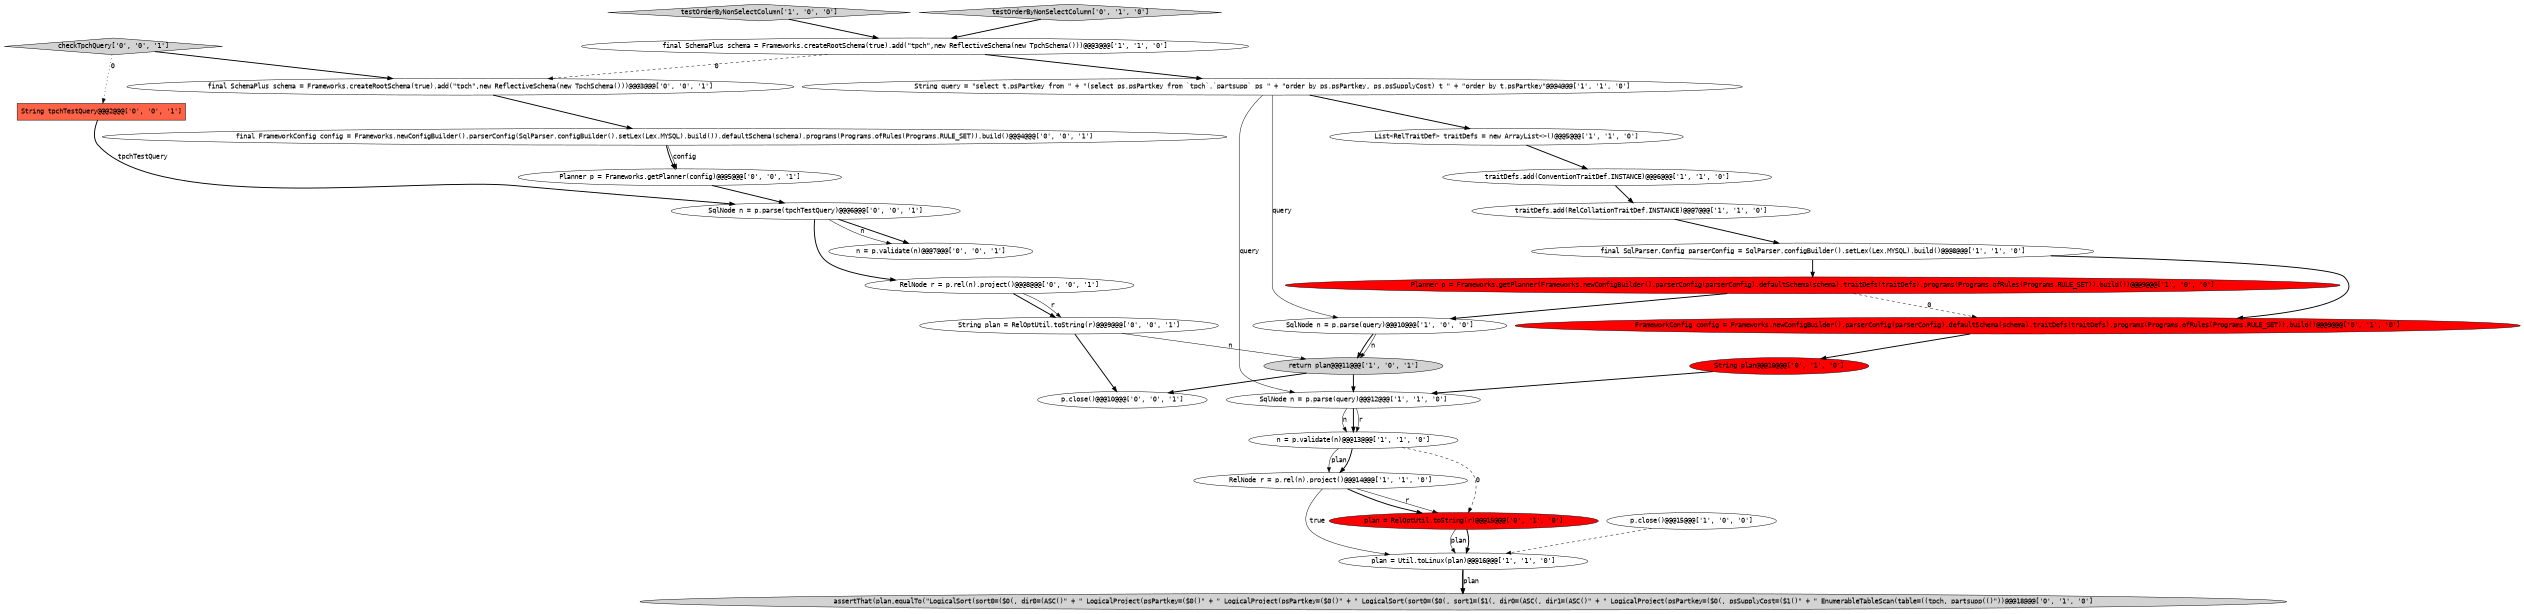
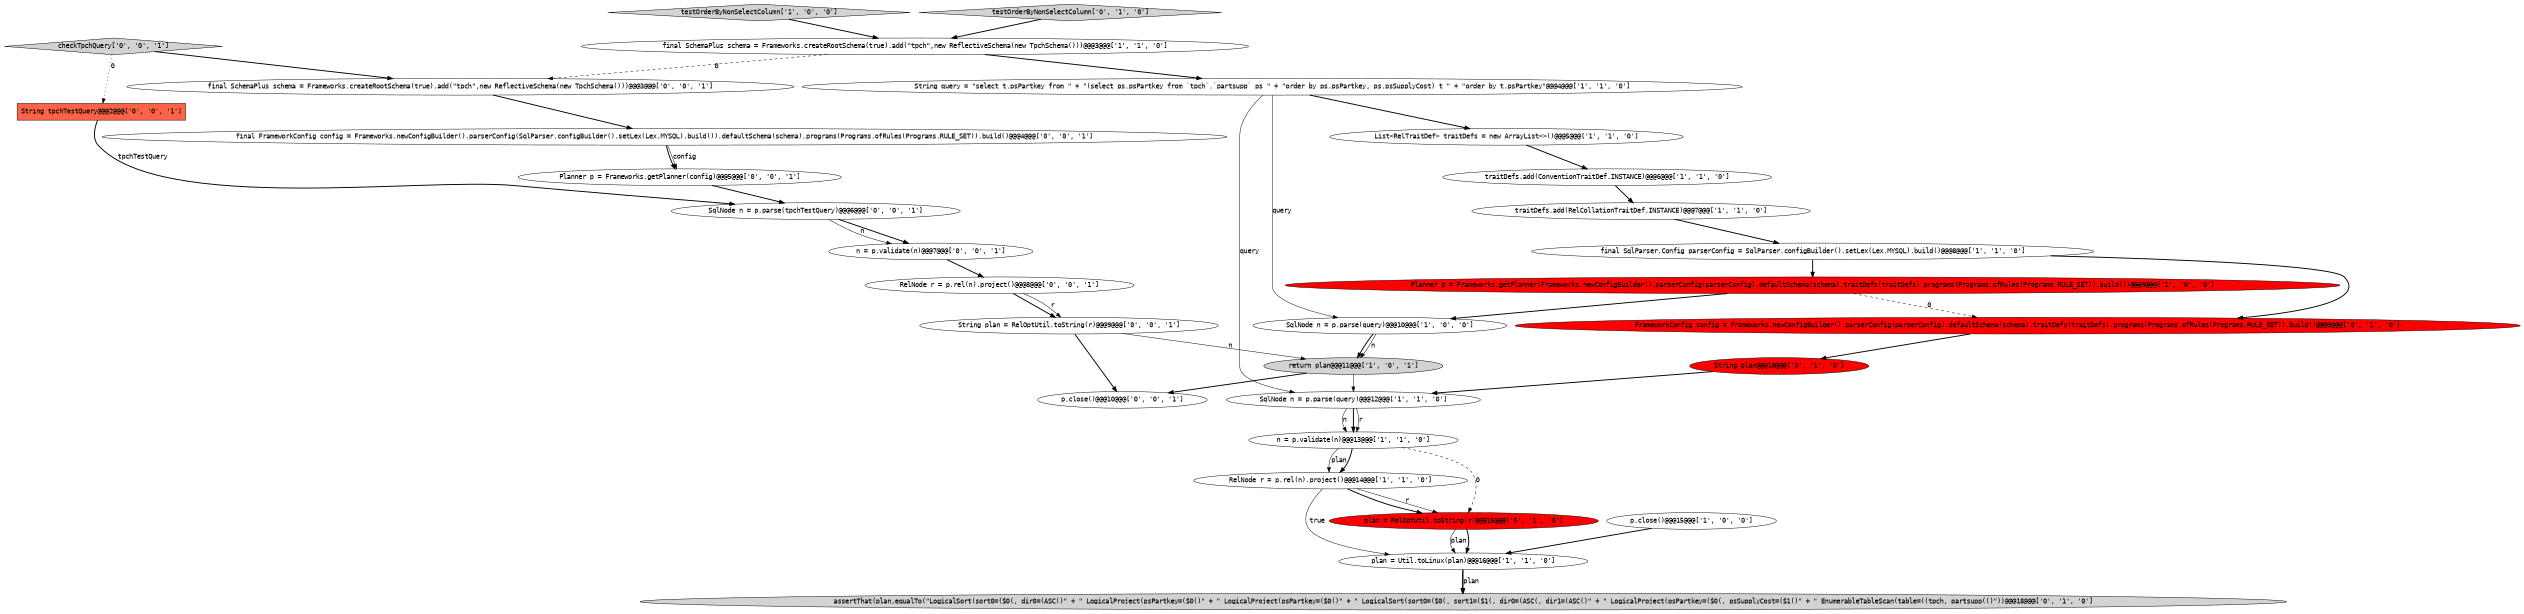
edge "SqlNode n = p.parse(tpchTestQuery)@@@6@@@['0', '0', '1']" -> "RelNode r = p.rel(n).project()@@@8@@@['0', '0', '1']": now "n = p.validate(n)@@@7@@@['0', '0', '1']" -> "RelNode r = p.rel(n).project()@@@8@@@['0', '0', '1']"
edge "return plan@@@11@@@['1', '0', '1']" -> "SqlNode n = p.parse(query)@@@12@@@['1', '1', '0']": style bold -> solid
edge "p.close()@@@15@@@['1', '0', '0']" -> "plan = Util.toLinux(plan)@@@16@@@['1', '1', '0']": style dashed -> bold
